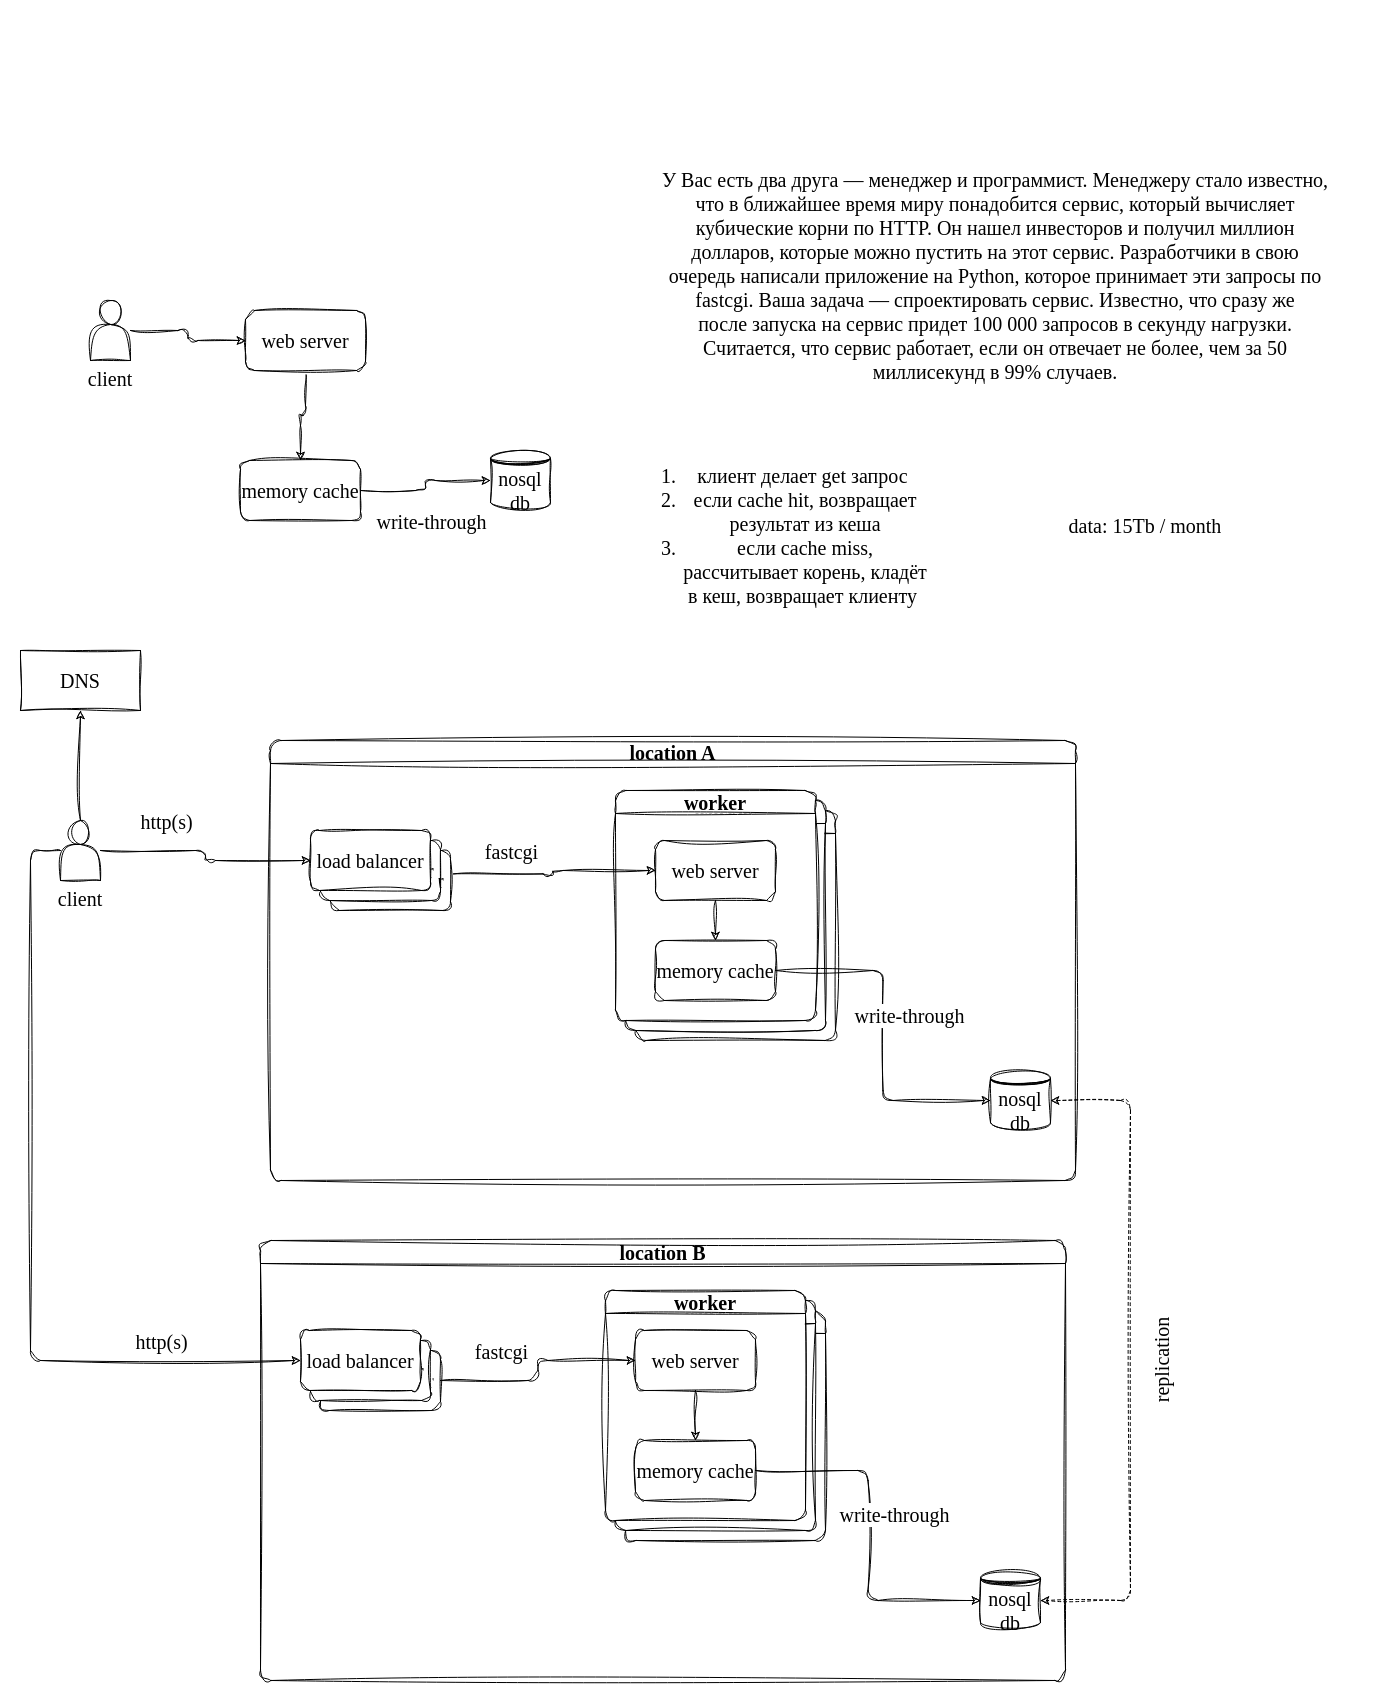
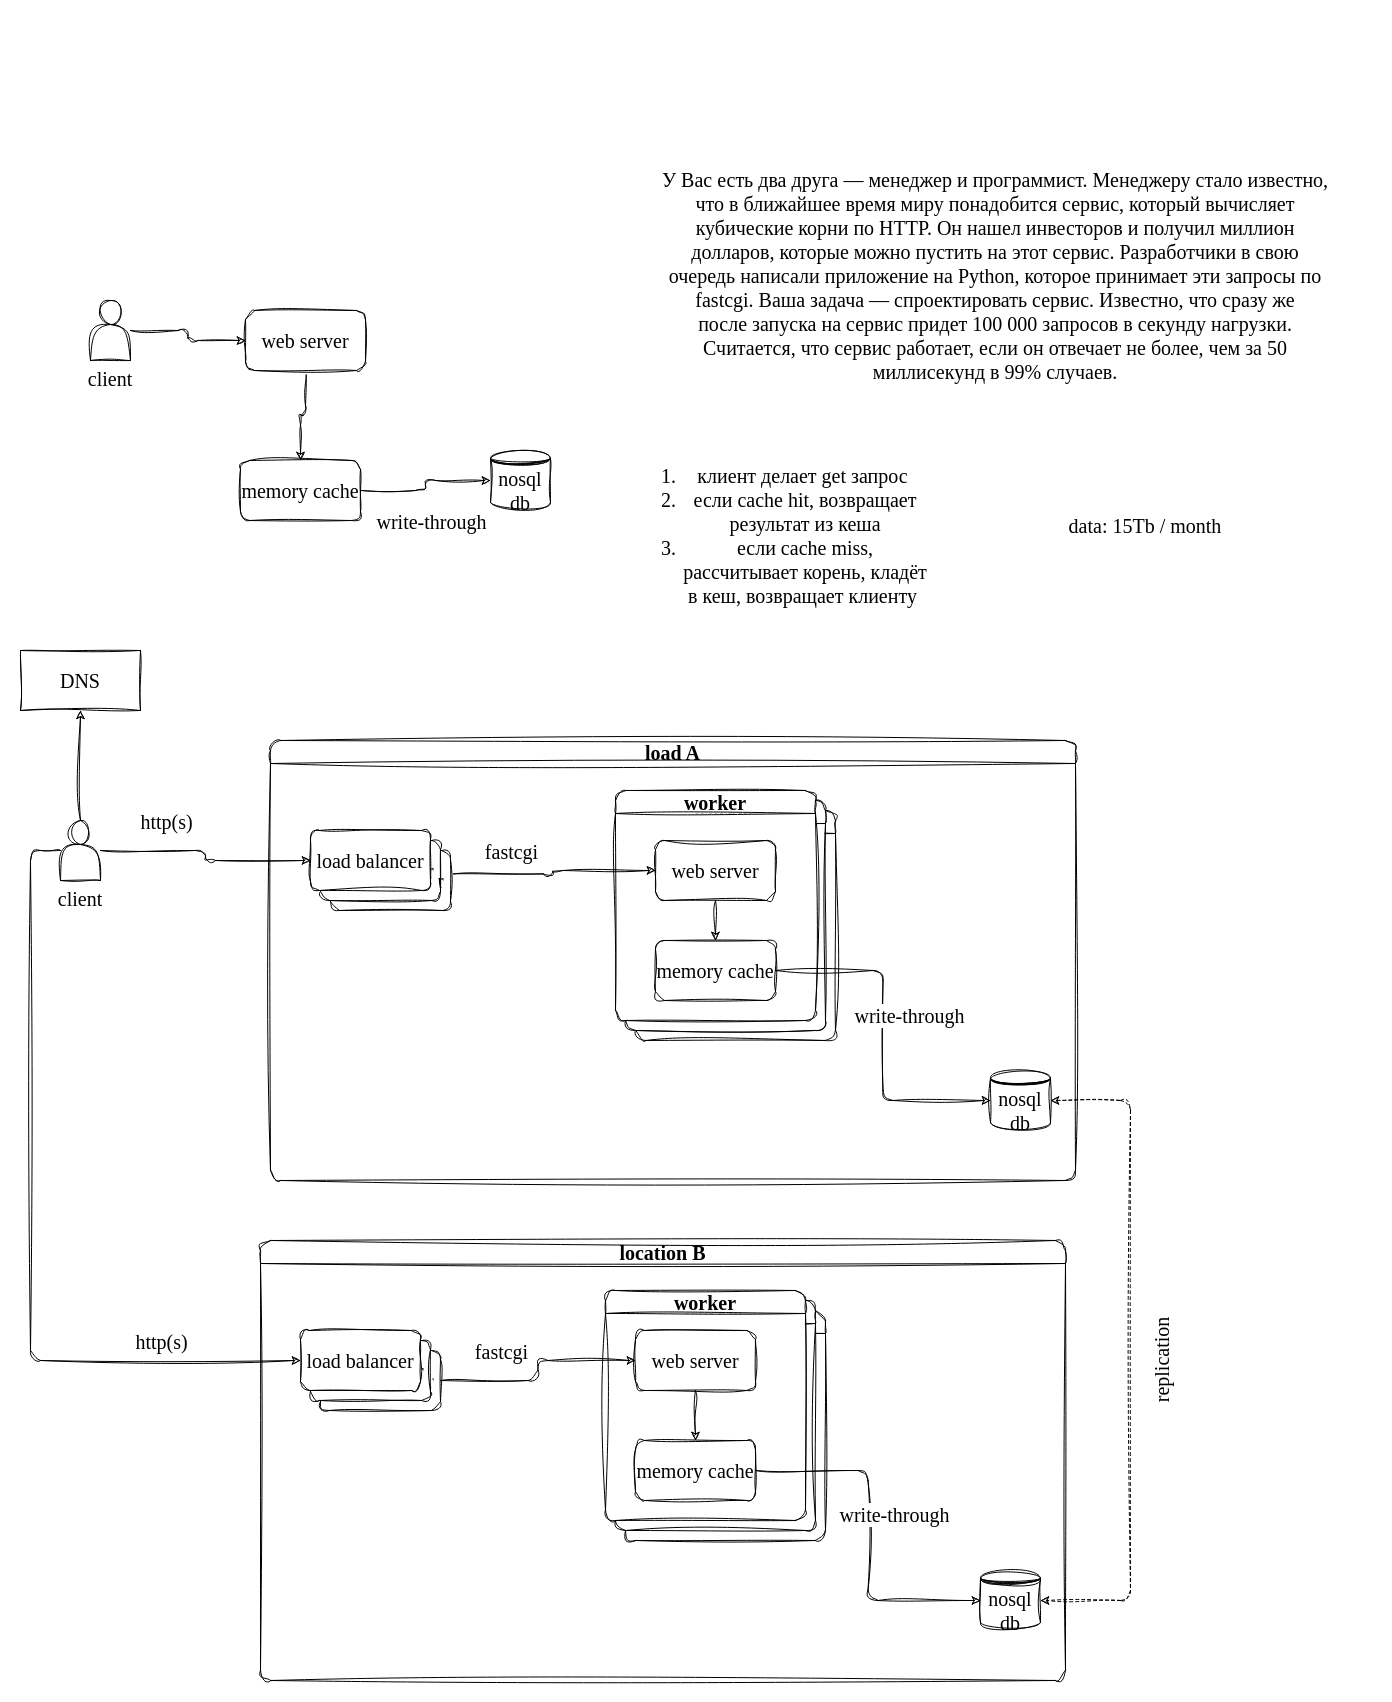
node "location A": label "location A" -> "load A"
